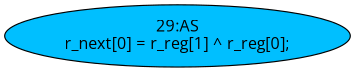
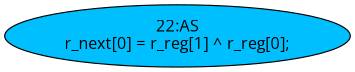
node "29:AS r_next[0] = r_reg[1] ^ r_reg[0];": label "29:AS r_next[0] = r_reg[1] ^ r_reg[0];" -> "22:AS r_next[0] = r_reg[1] ^ r_reg[0];"
